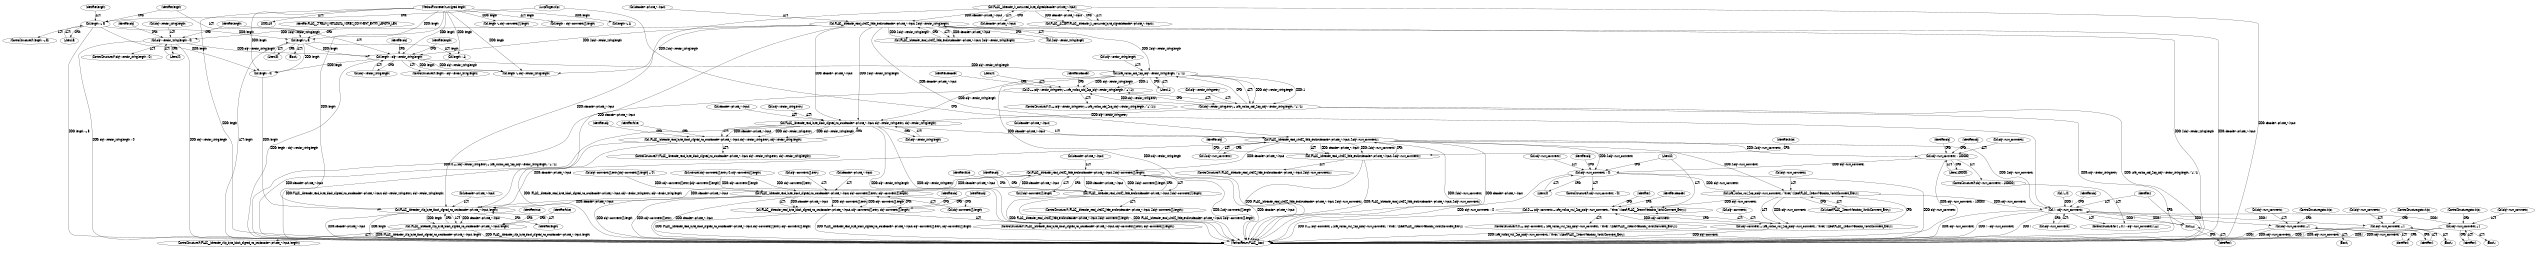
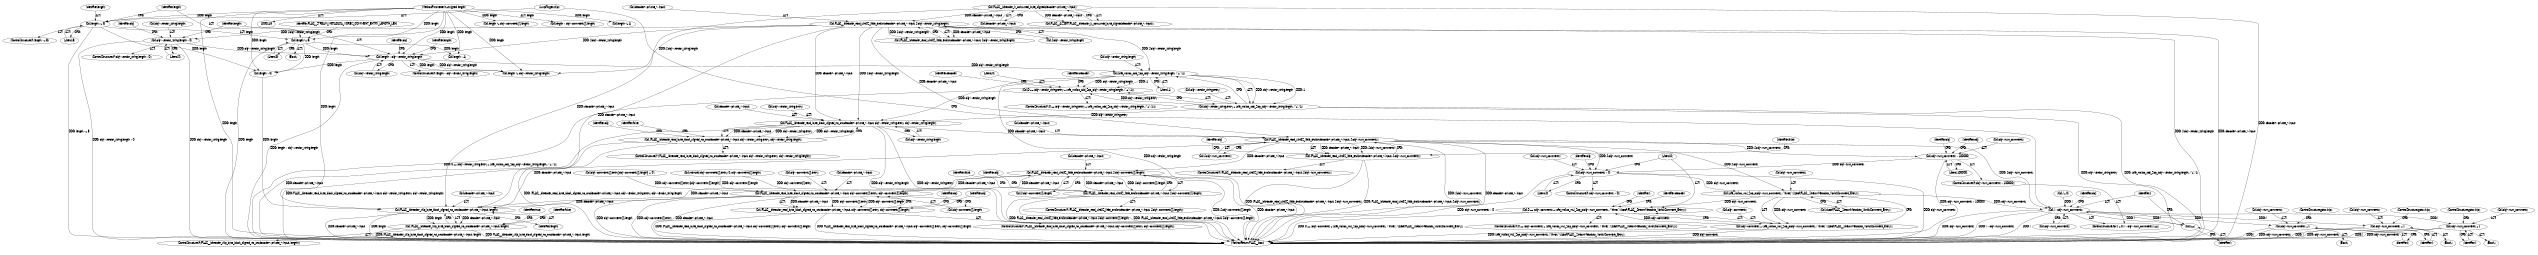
edge "(MethodParameterIn,unsigned length)" -> "(Call,length >= 8)": added, label "DDG: length"
edge "(JumpTarget,skip:)" -> "(Call,length >= 8)": label "CFG: " -> "AST: "
edge "(Call,length >= 8)" -> "(Call,length -= 8)": label "DDG: length" -> "AST: length"
edge "(Call,length -= 8)" -> "(Call,length < 4)": label "AST: length" -> "DDG: length"
edge "(Call,length -= 8)" -> "(MethodReturn,FLAC__bool)": label "AST: length" -> "DDG: length"
